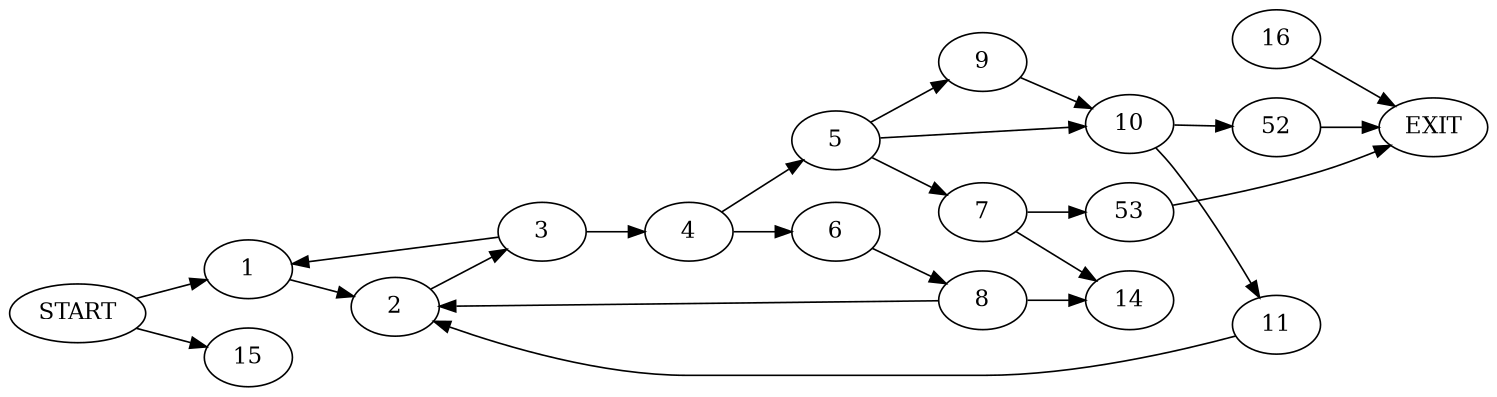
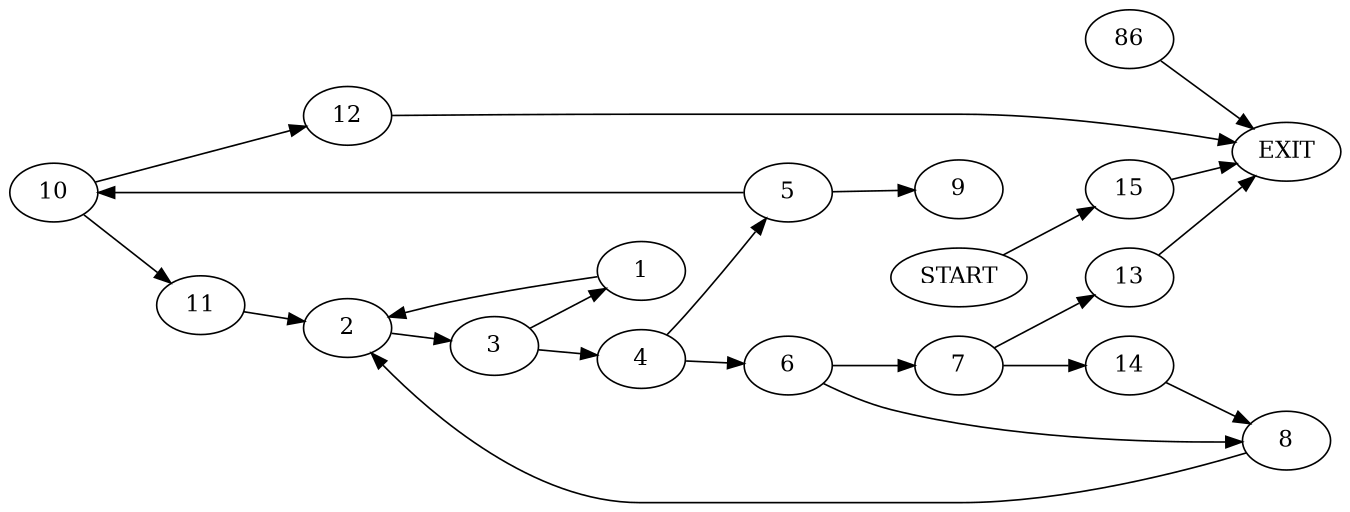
node "16": label "16" -> "86"
edge "9" -> "10": removed
node "52": label "52" -> "12"
edge "5" -> "7": now "6" -> "7"
edge "15" -> "EXIT": added
node "53": label "53" -> "13"
edge "START" -> "1": removed
edge "8" -> "14": reversed
